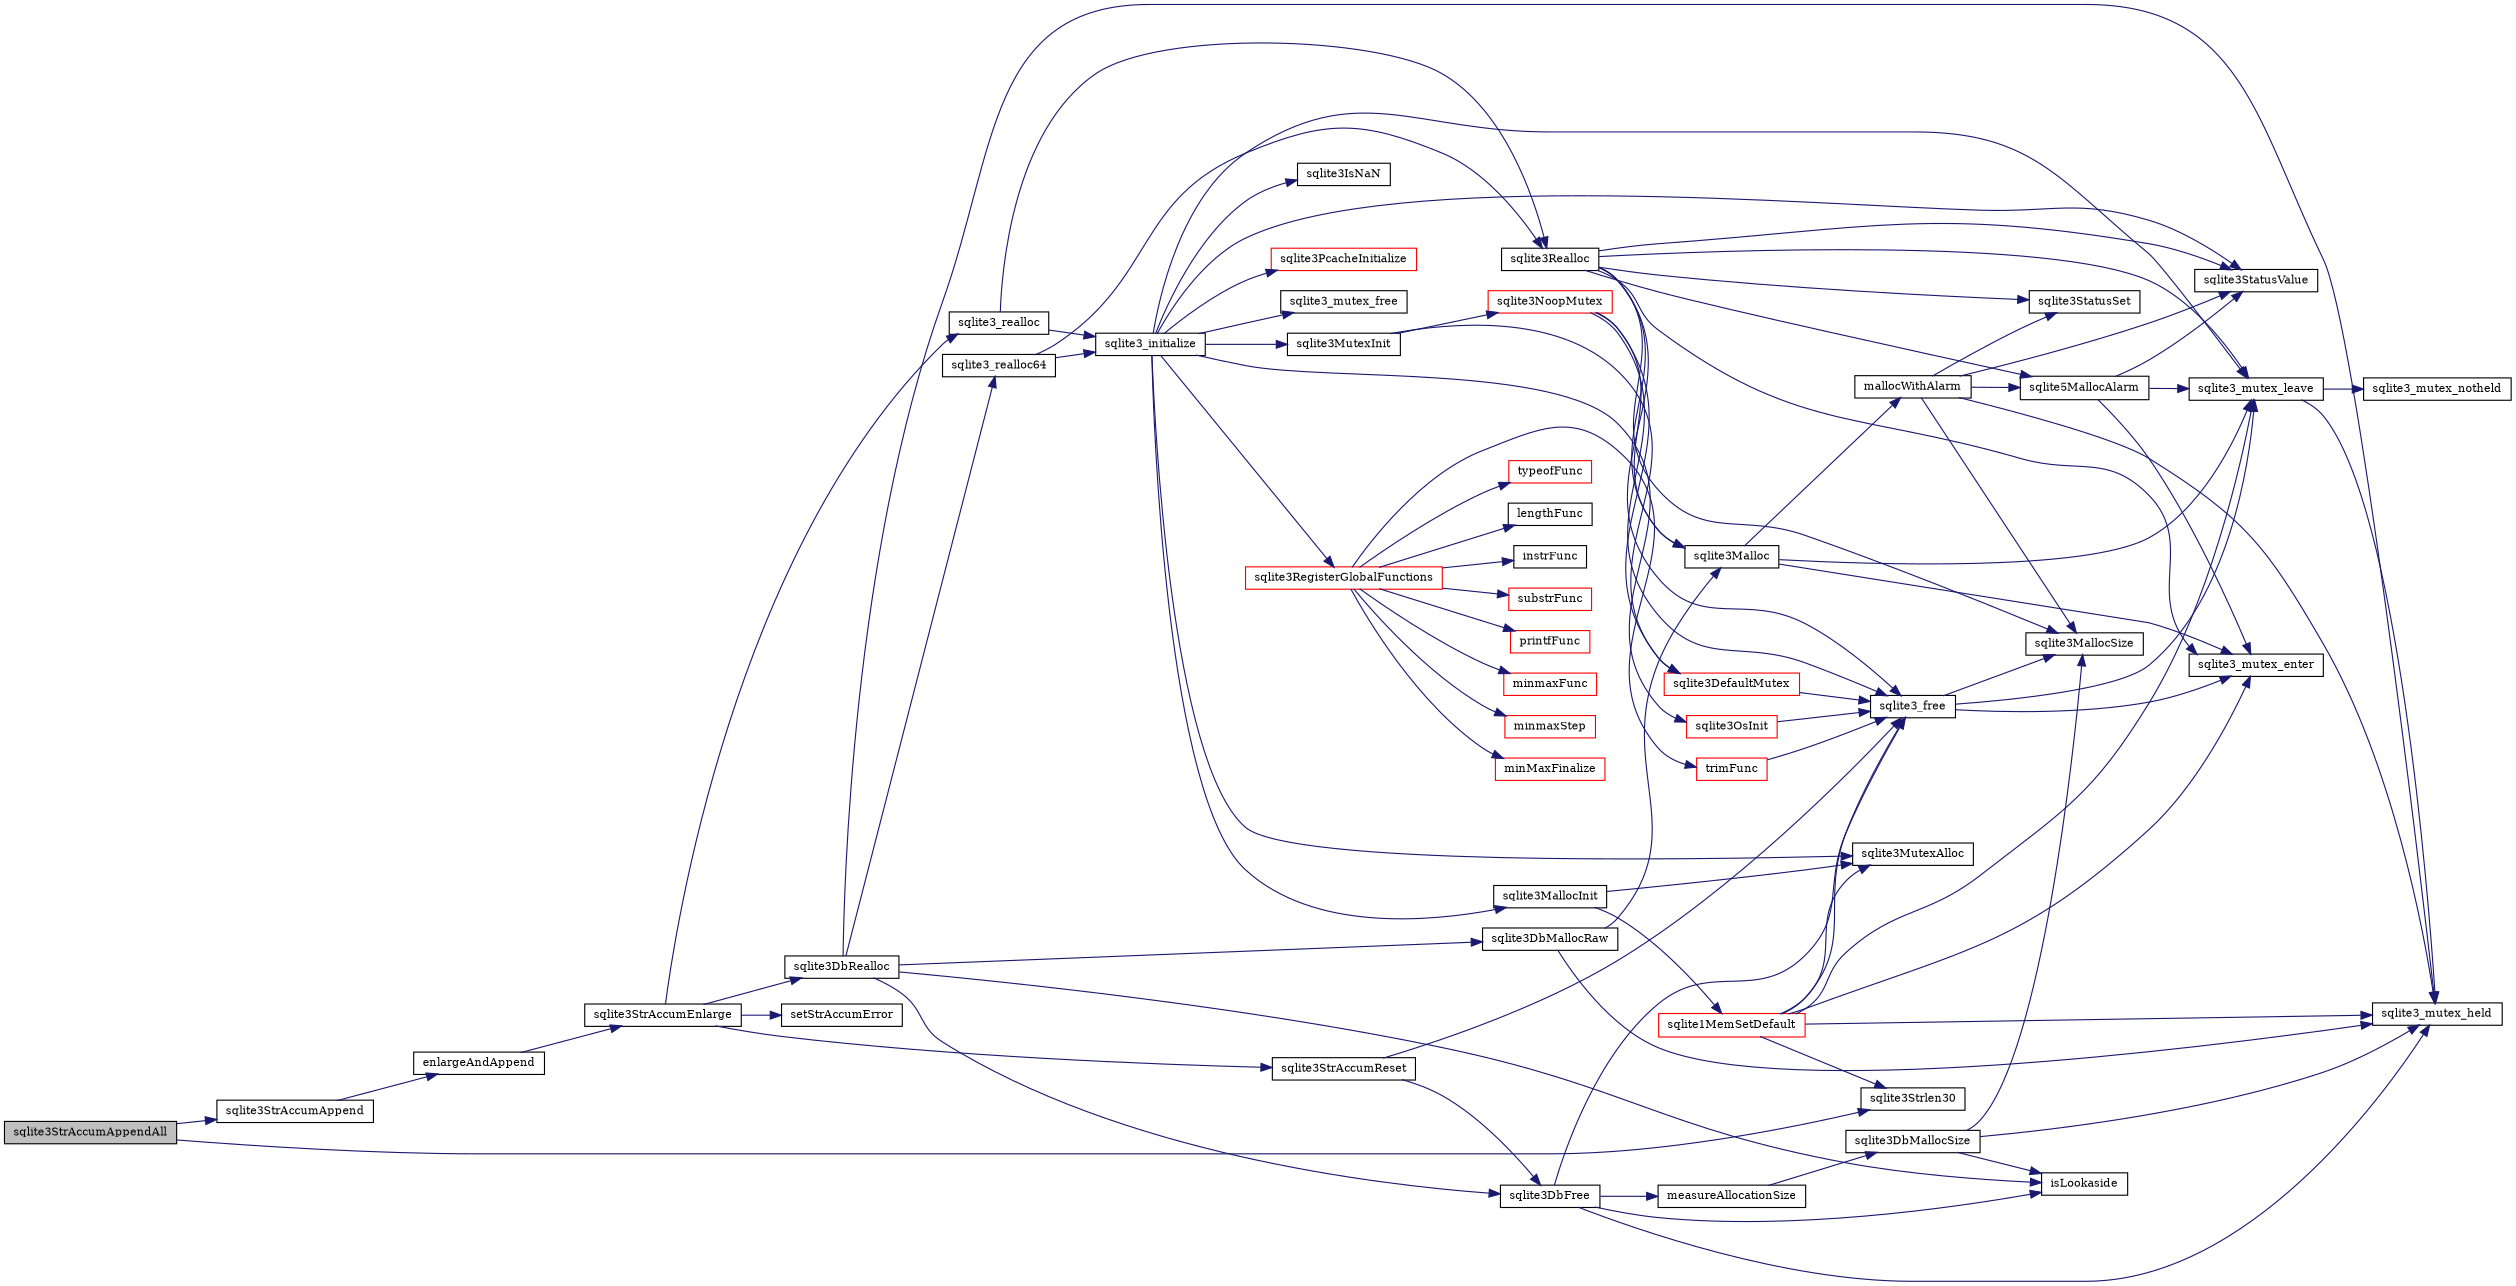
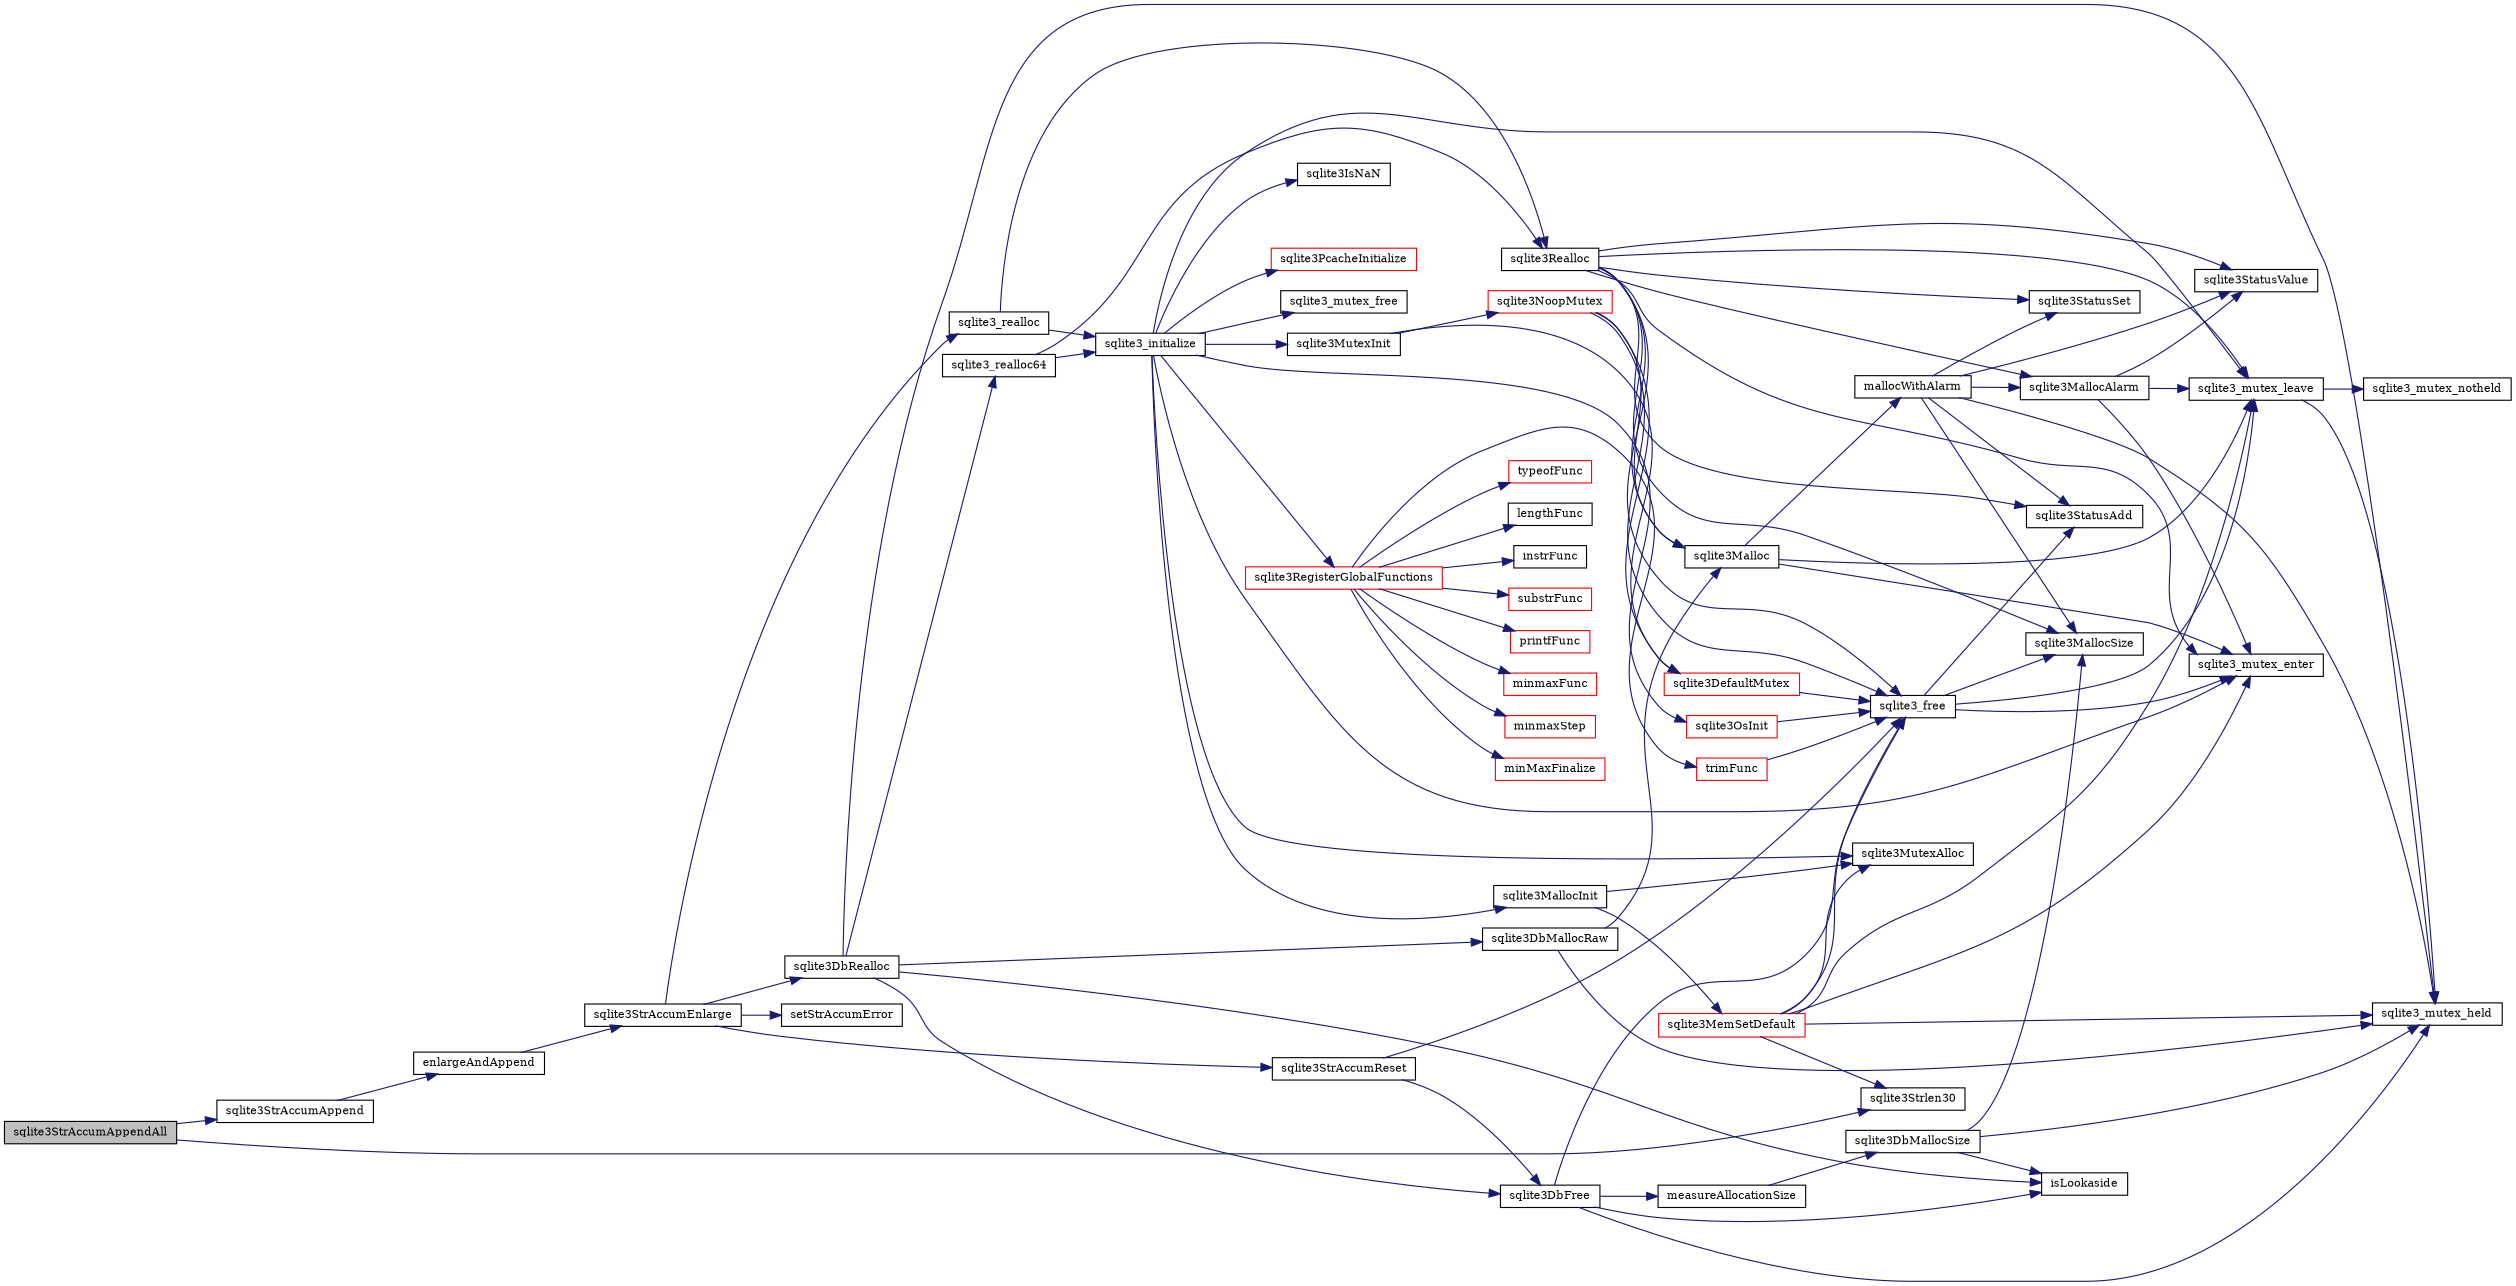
edge "sqlite3_initialize" -> "sqlite3StatusValue": now "sqlite3_initialize" -> "sqlite3_mutex_enter"
node "sqlite5MallocAlarm": label "sqlite5MallocAlarm" -> "sqlite3MallocAlarm"
node "sqlite3StatusAdd": added
node "sqlite1MemSetDefault": label "sqlite1MemSetDefault" -> "sqlite3MemSetDefault"
